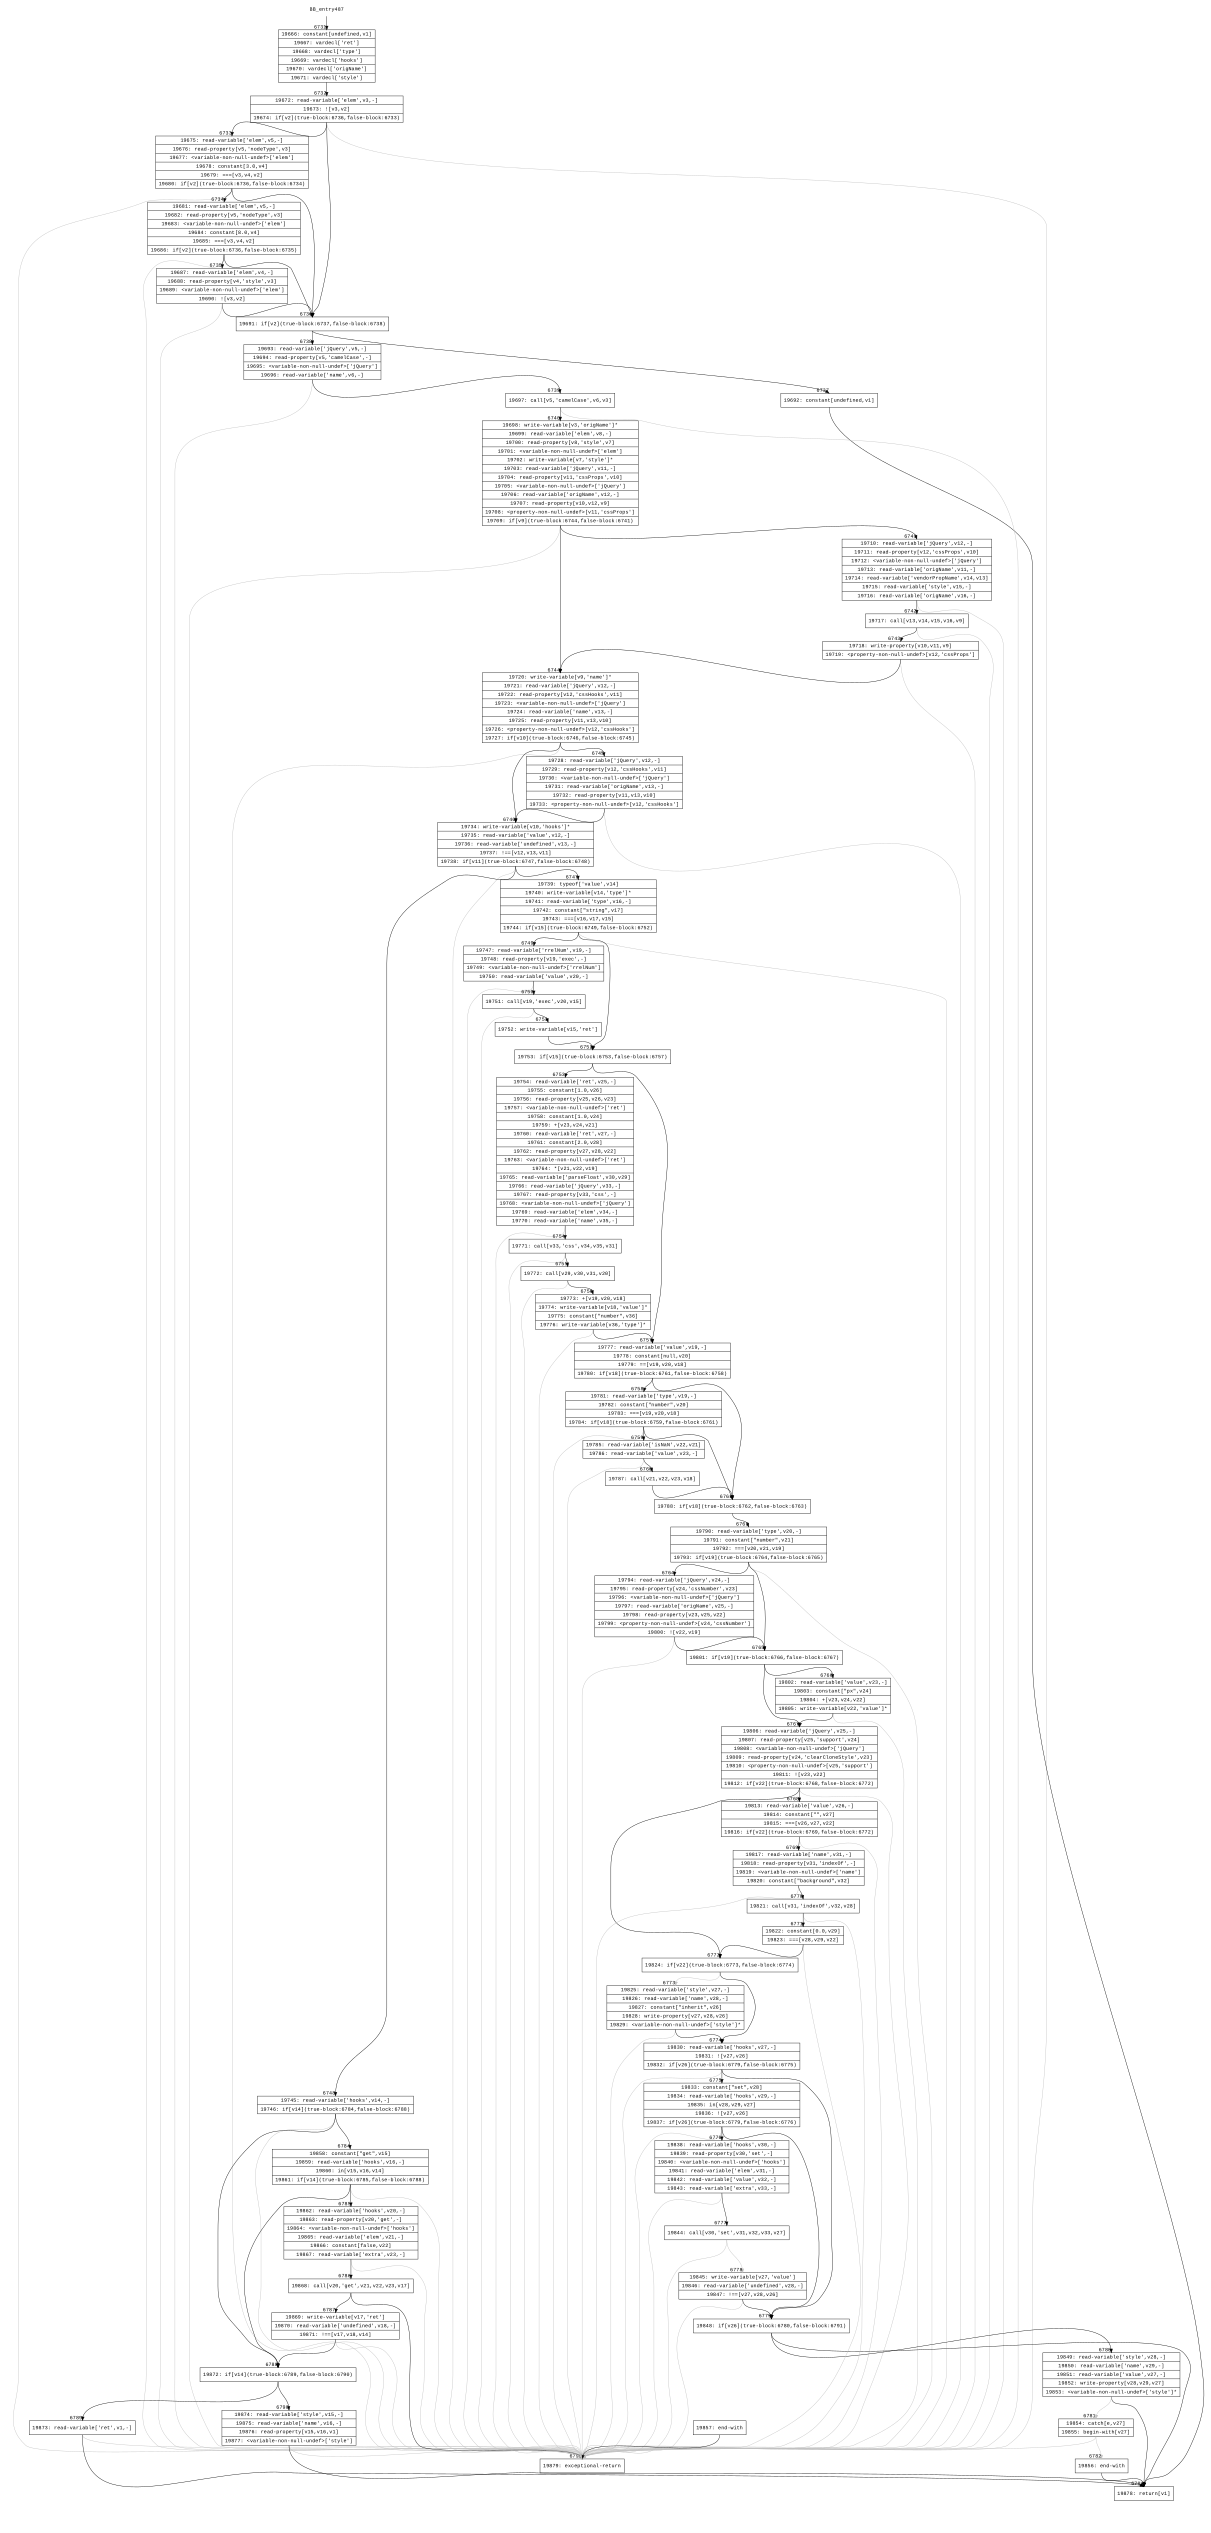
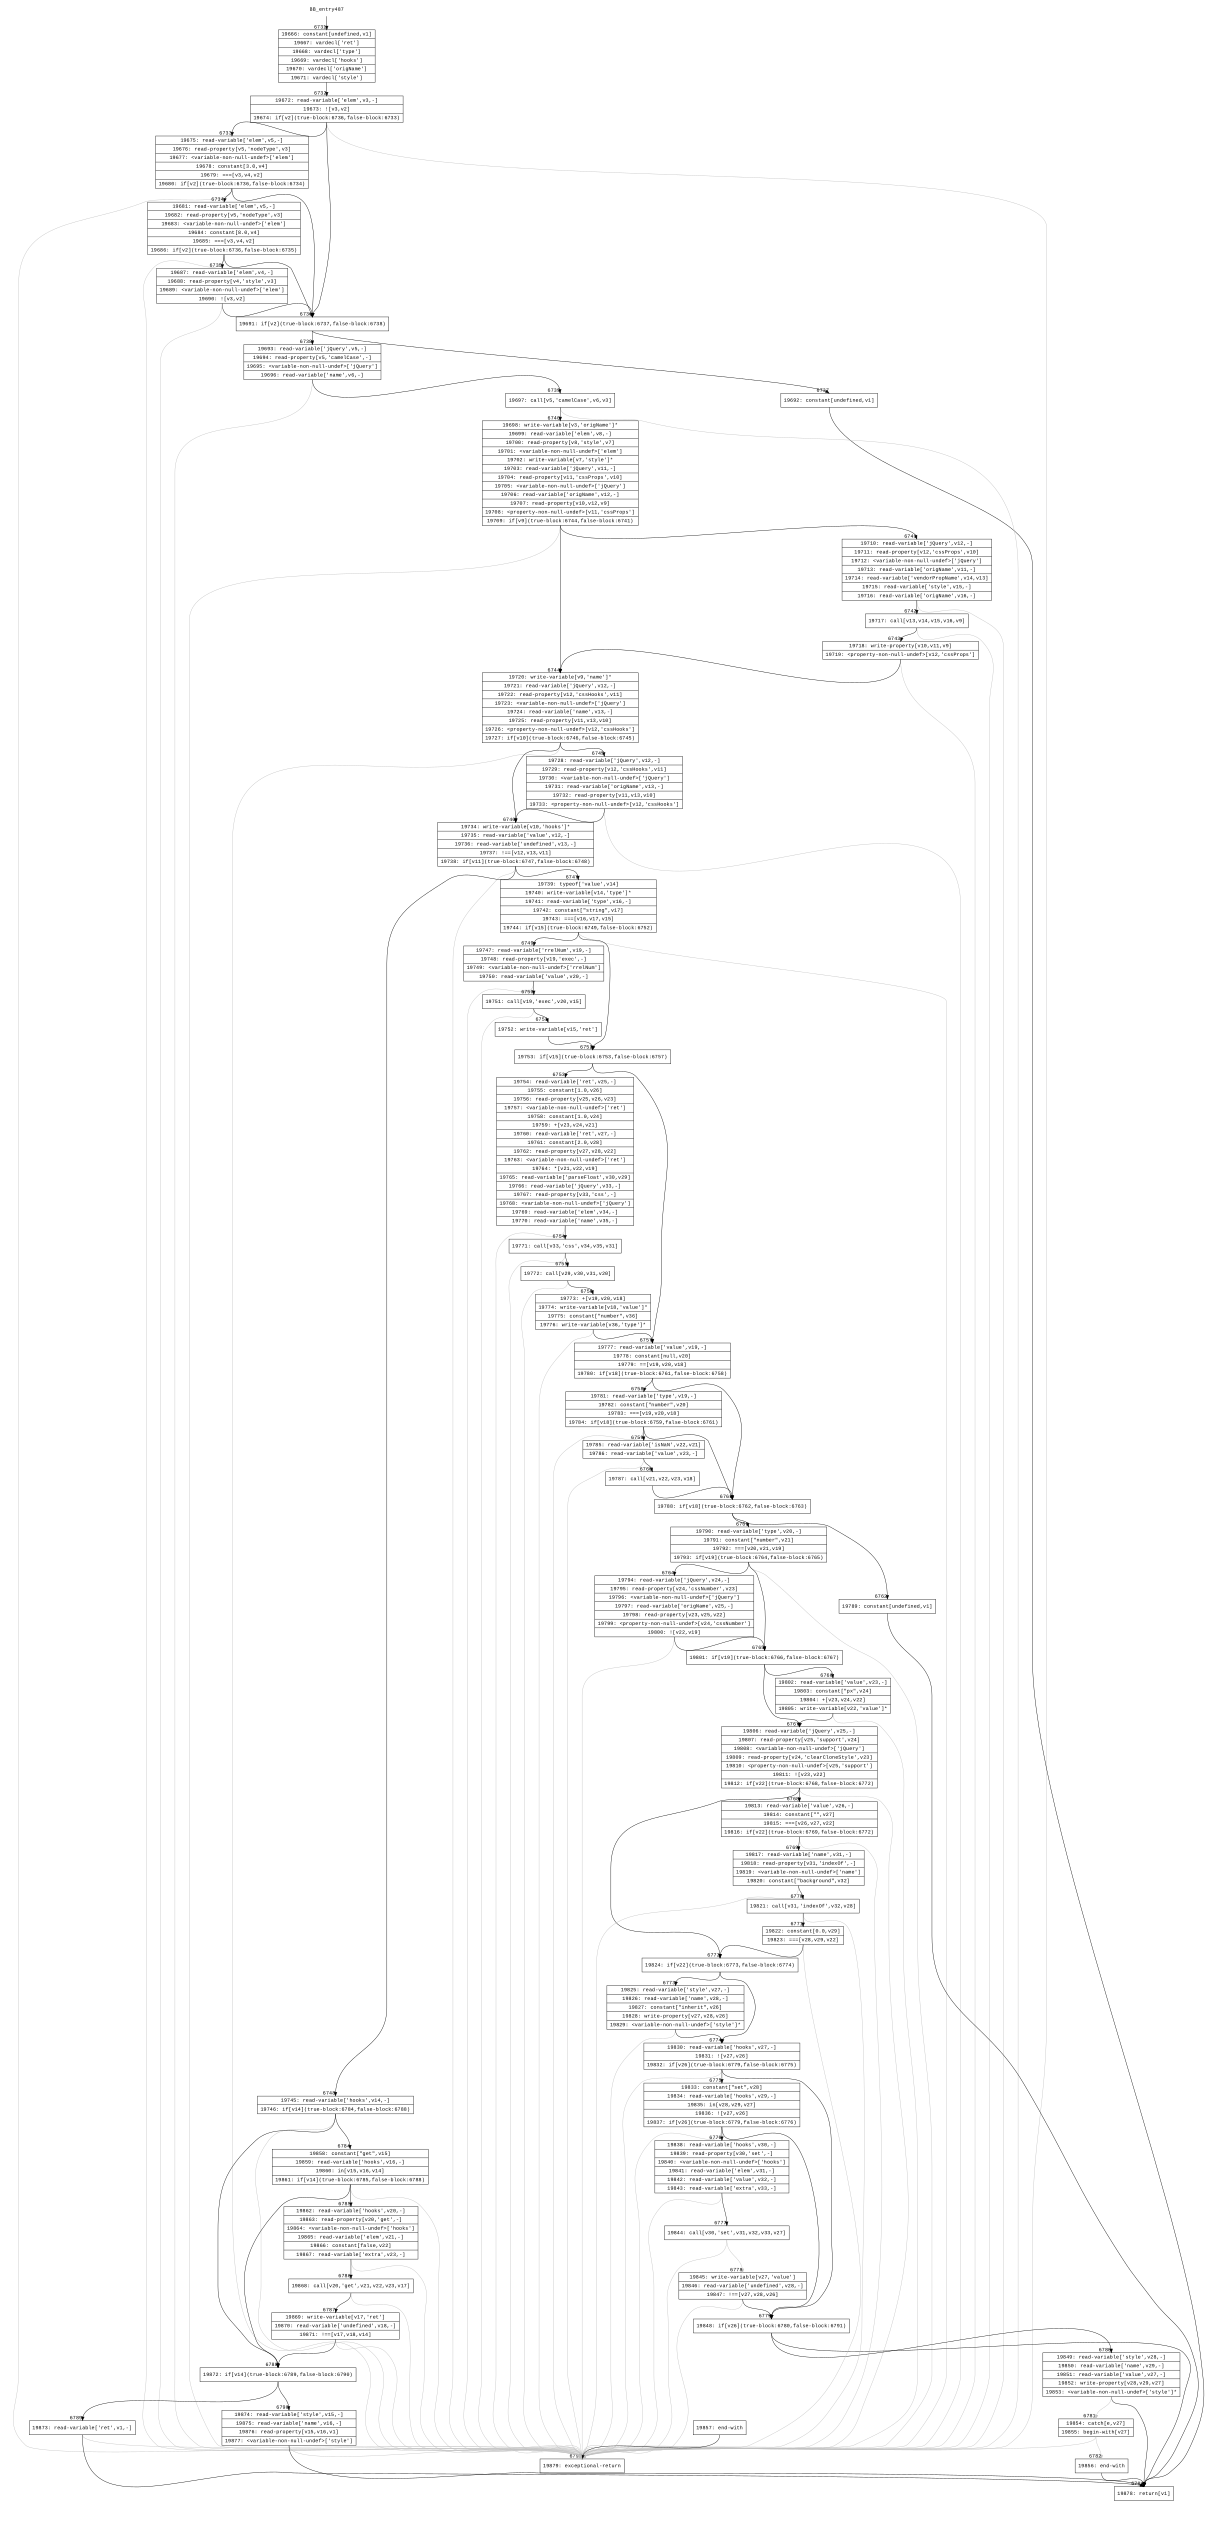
node "19789: constant[undefined,v1]": added
edge "19824: if[v22](true-block:6773,false-block:6774)" -> "19825: read-variable['style',v27,-]": color gray -> black
edge "19868: call[v20,'get',v21,v22,v23,v17]" -> "19879: exceptional-return": color black -> gray
